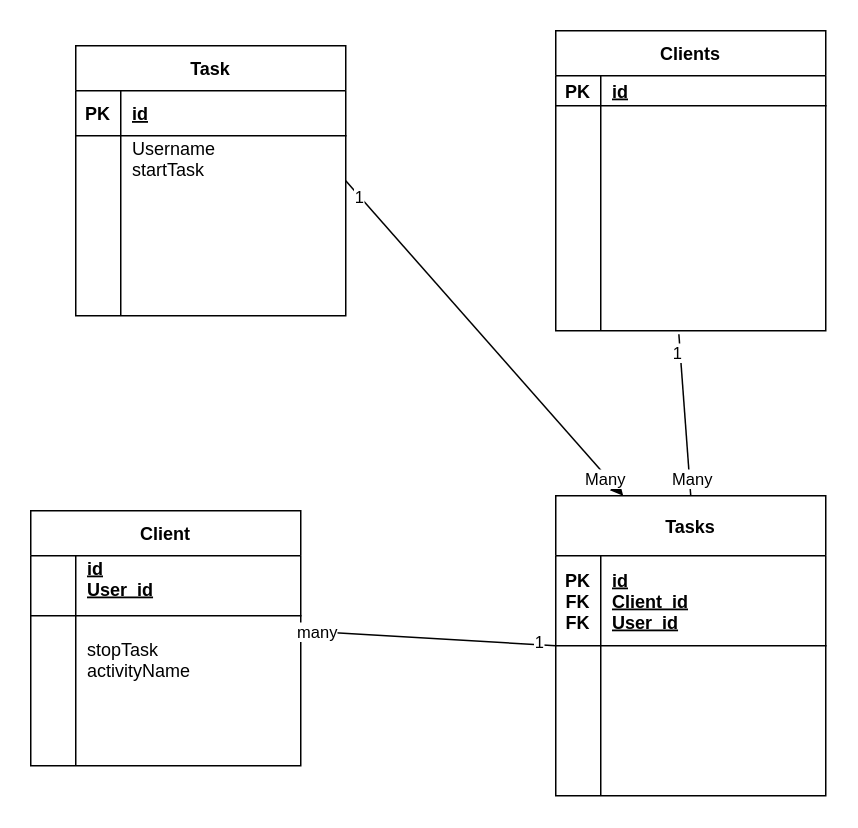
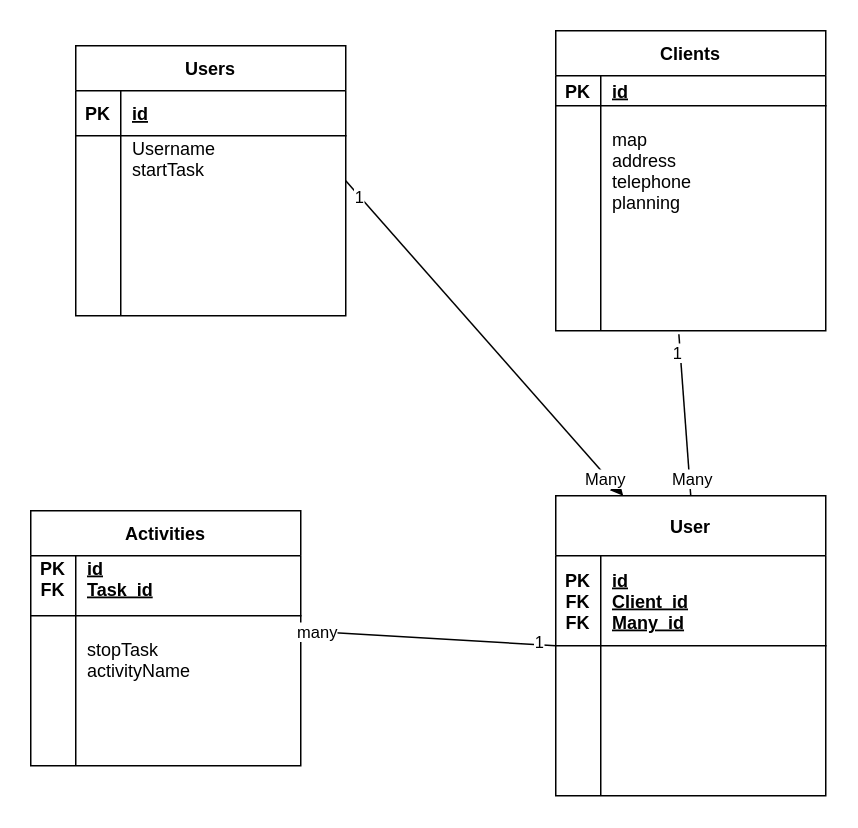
node "Task": label "Task" -> "Users"
node "map address telephone planning": added
node "Tasks": label "Tasks" -> "User"
node "Client": label "Client" -> "Activities"
node "id User_id": label "id User_id" -> "id Task_id"
node "id Client_id User_id": label "id Client_id User_id" -> "id Client_id Many_id"
node "PK FK": added
